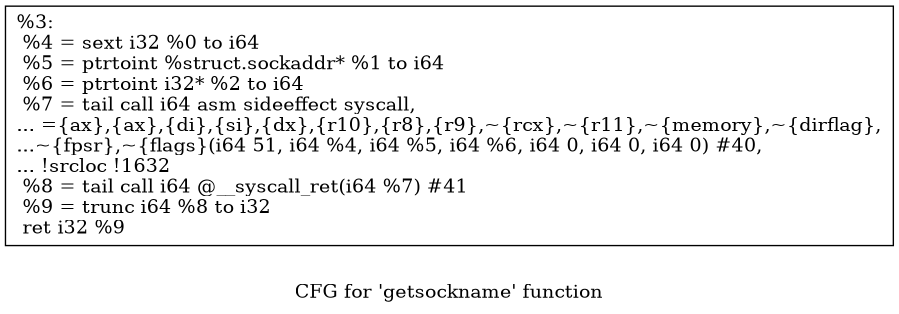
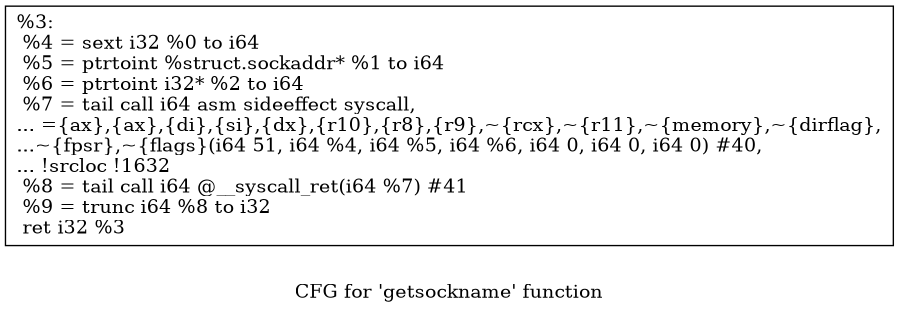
node "%3:": text "ret i32 %9" -> "ret i32 %3"
